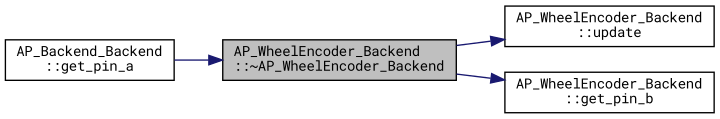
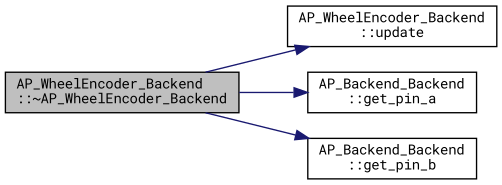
edge "AP_Backend_Backend ::get_pin_a" -> "AP_WheelEncoder_Backend ::~AP_WheelEncoder_Backend": reversed
node "AP_WheelEncoder_Backend ::get_pin_b": label "AP_WheelEncoder_Backend ::get_pin_b" -> "AP_Backend_Backend ::get_pin_b"
